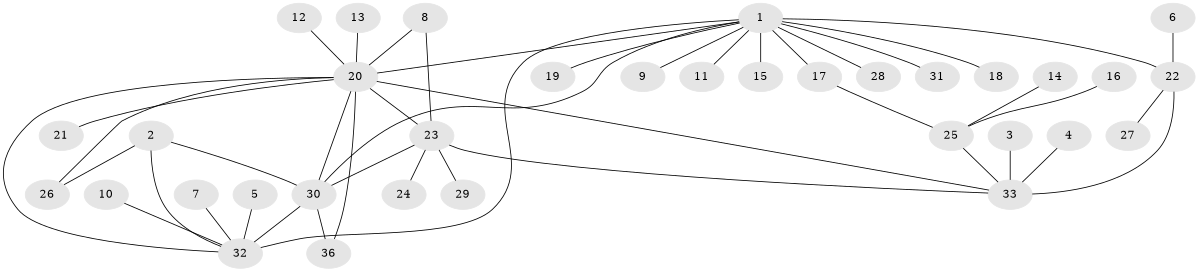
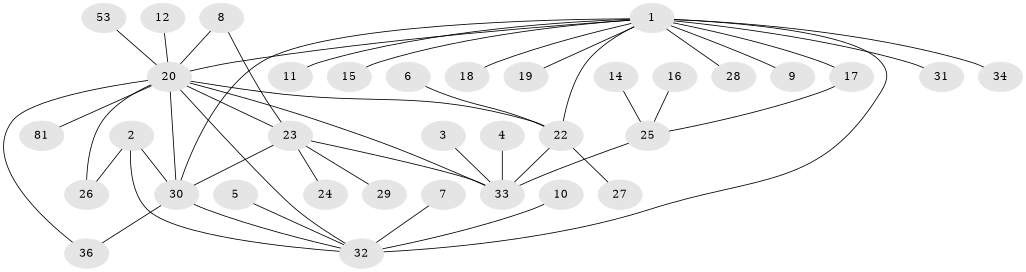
node "13": label "13" -> "53"
node "34": added
edge "20" -- "22": added
node "21": label "21" -> "81"
